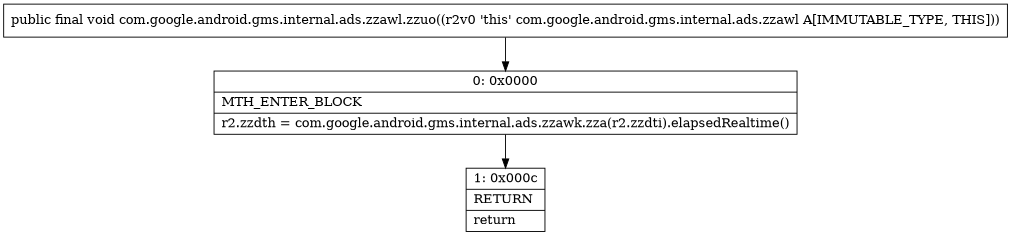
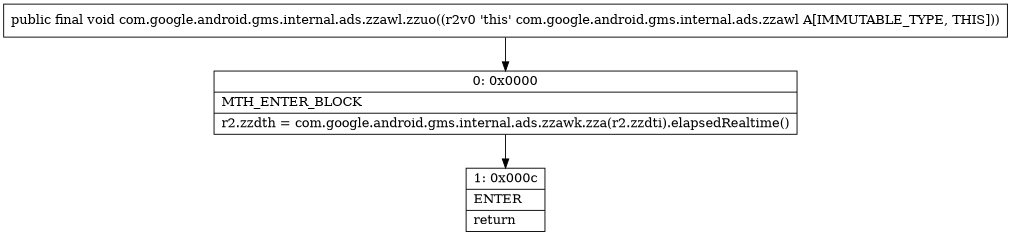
node "1: 0x000c": text "RETURN" -> "ENTER"
